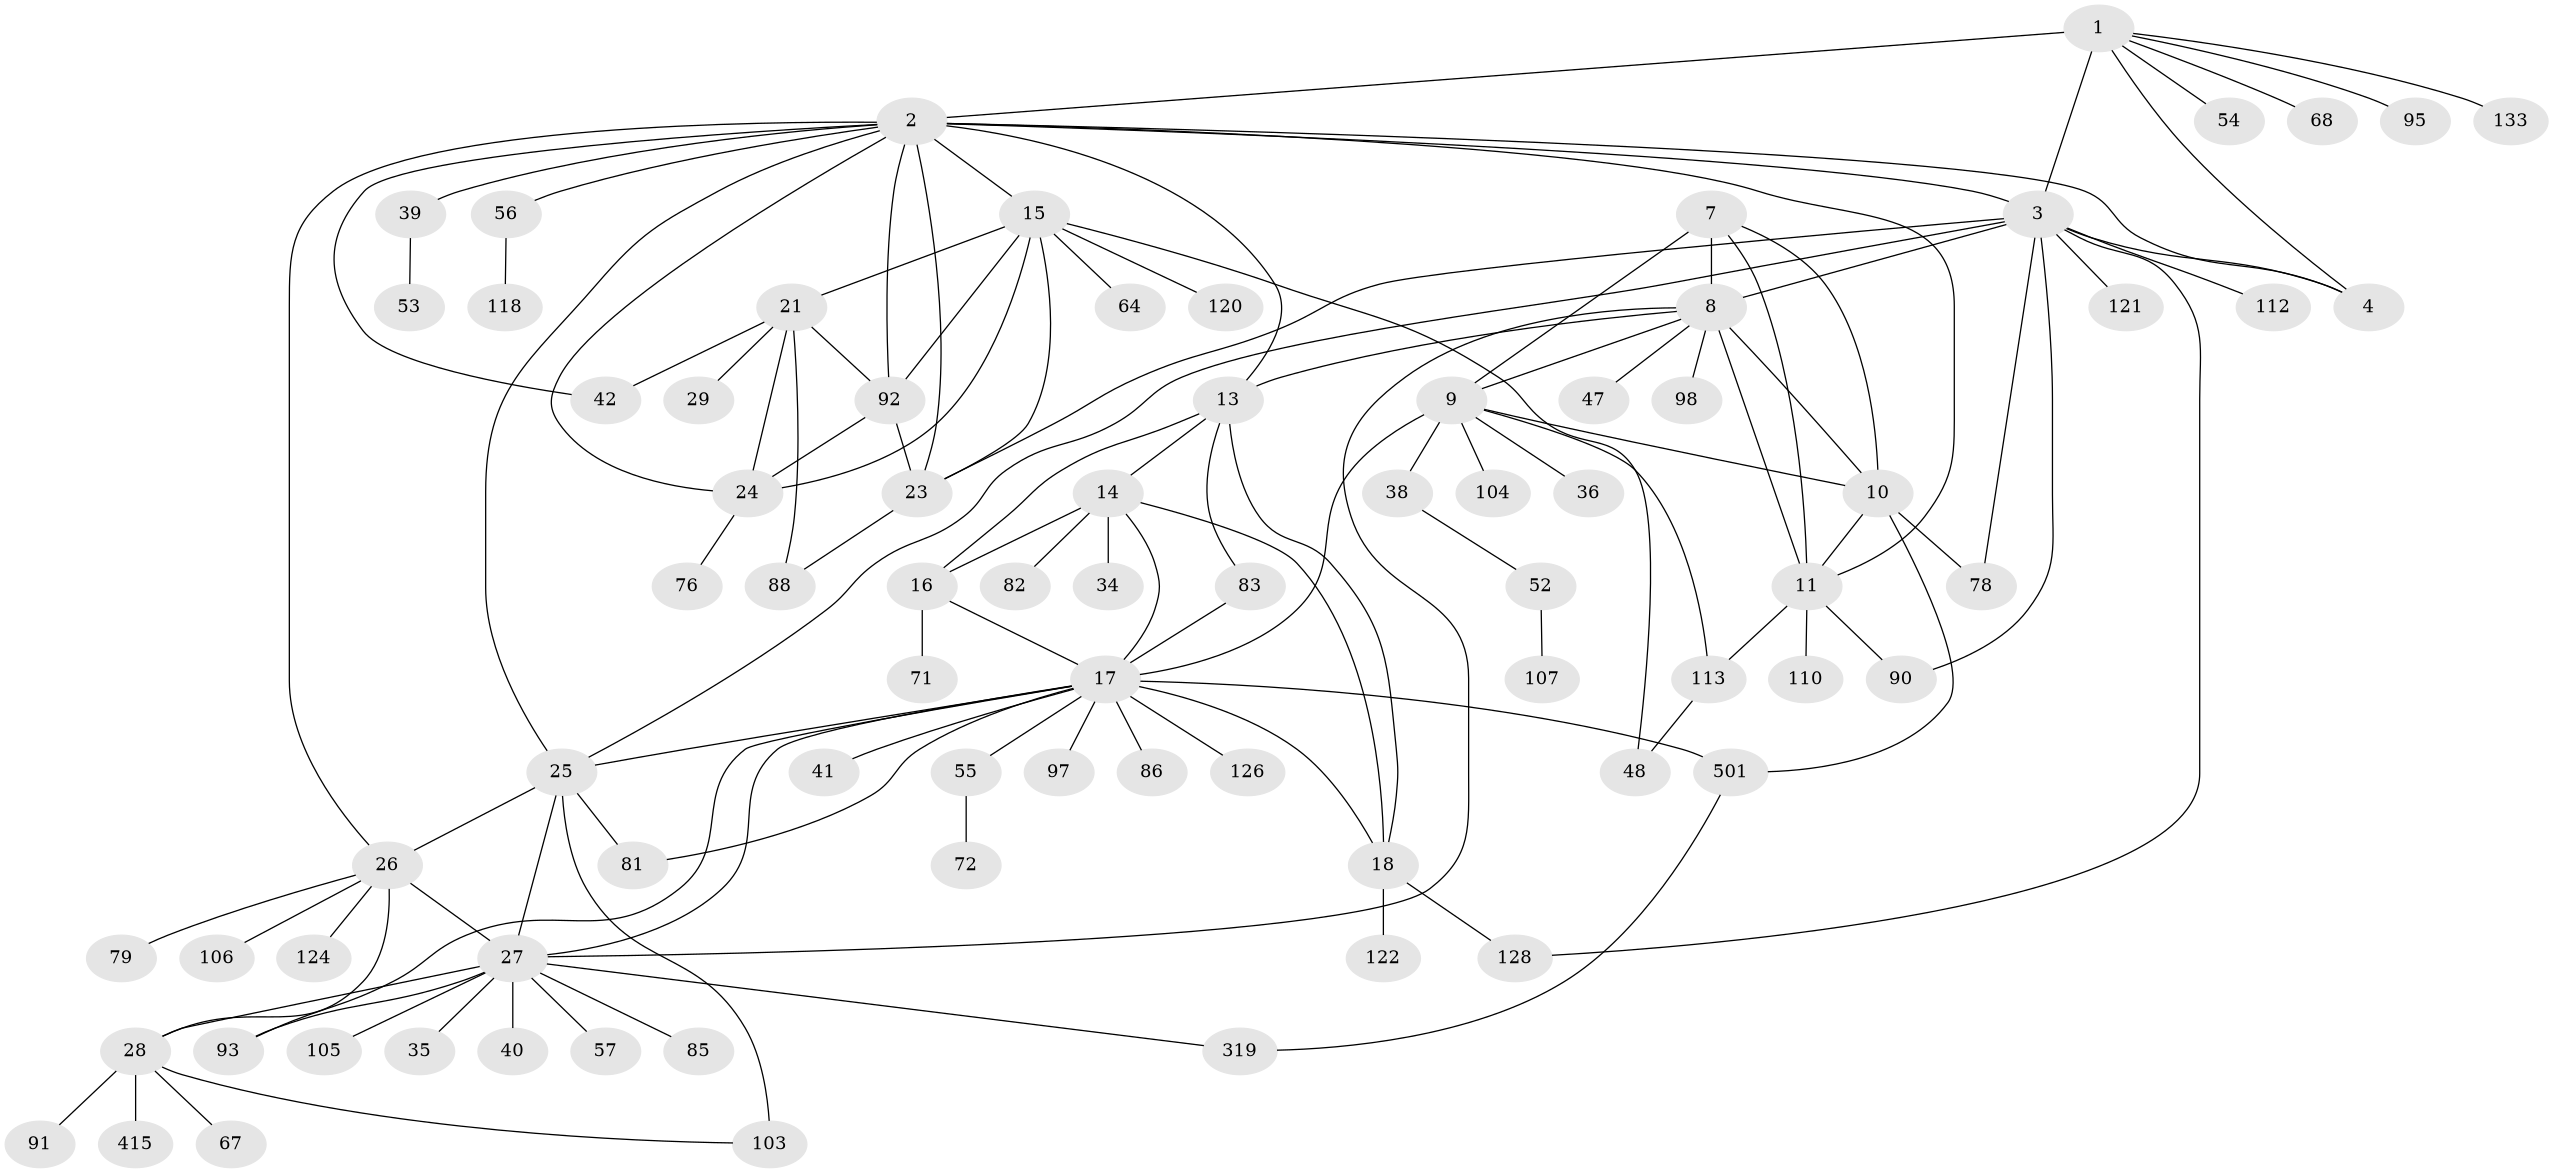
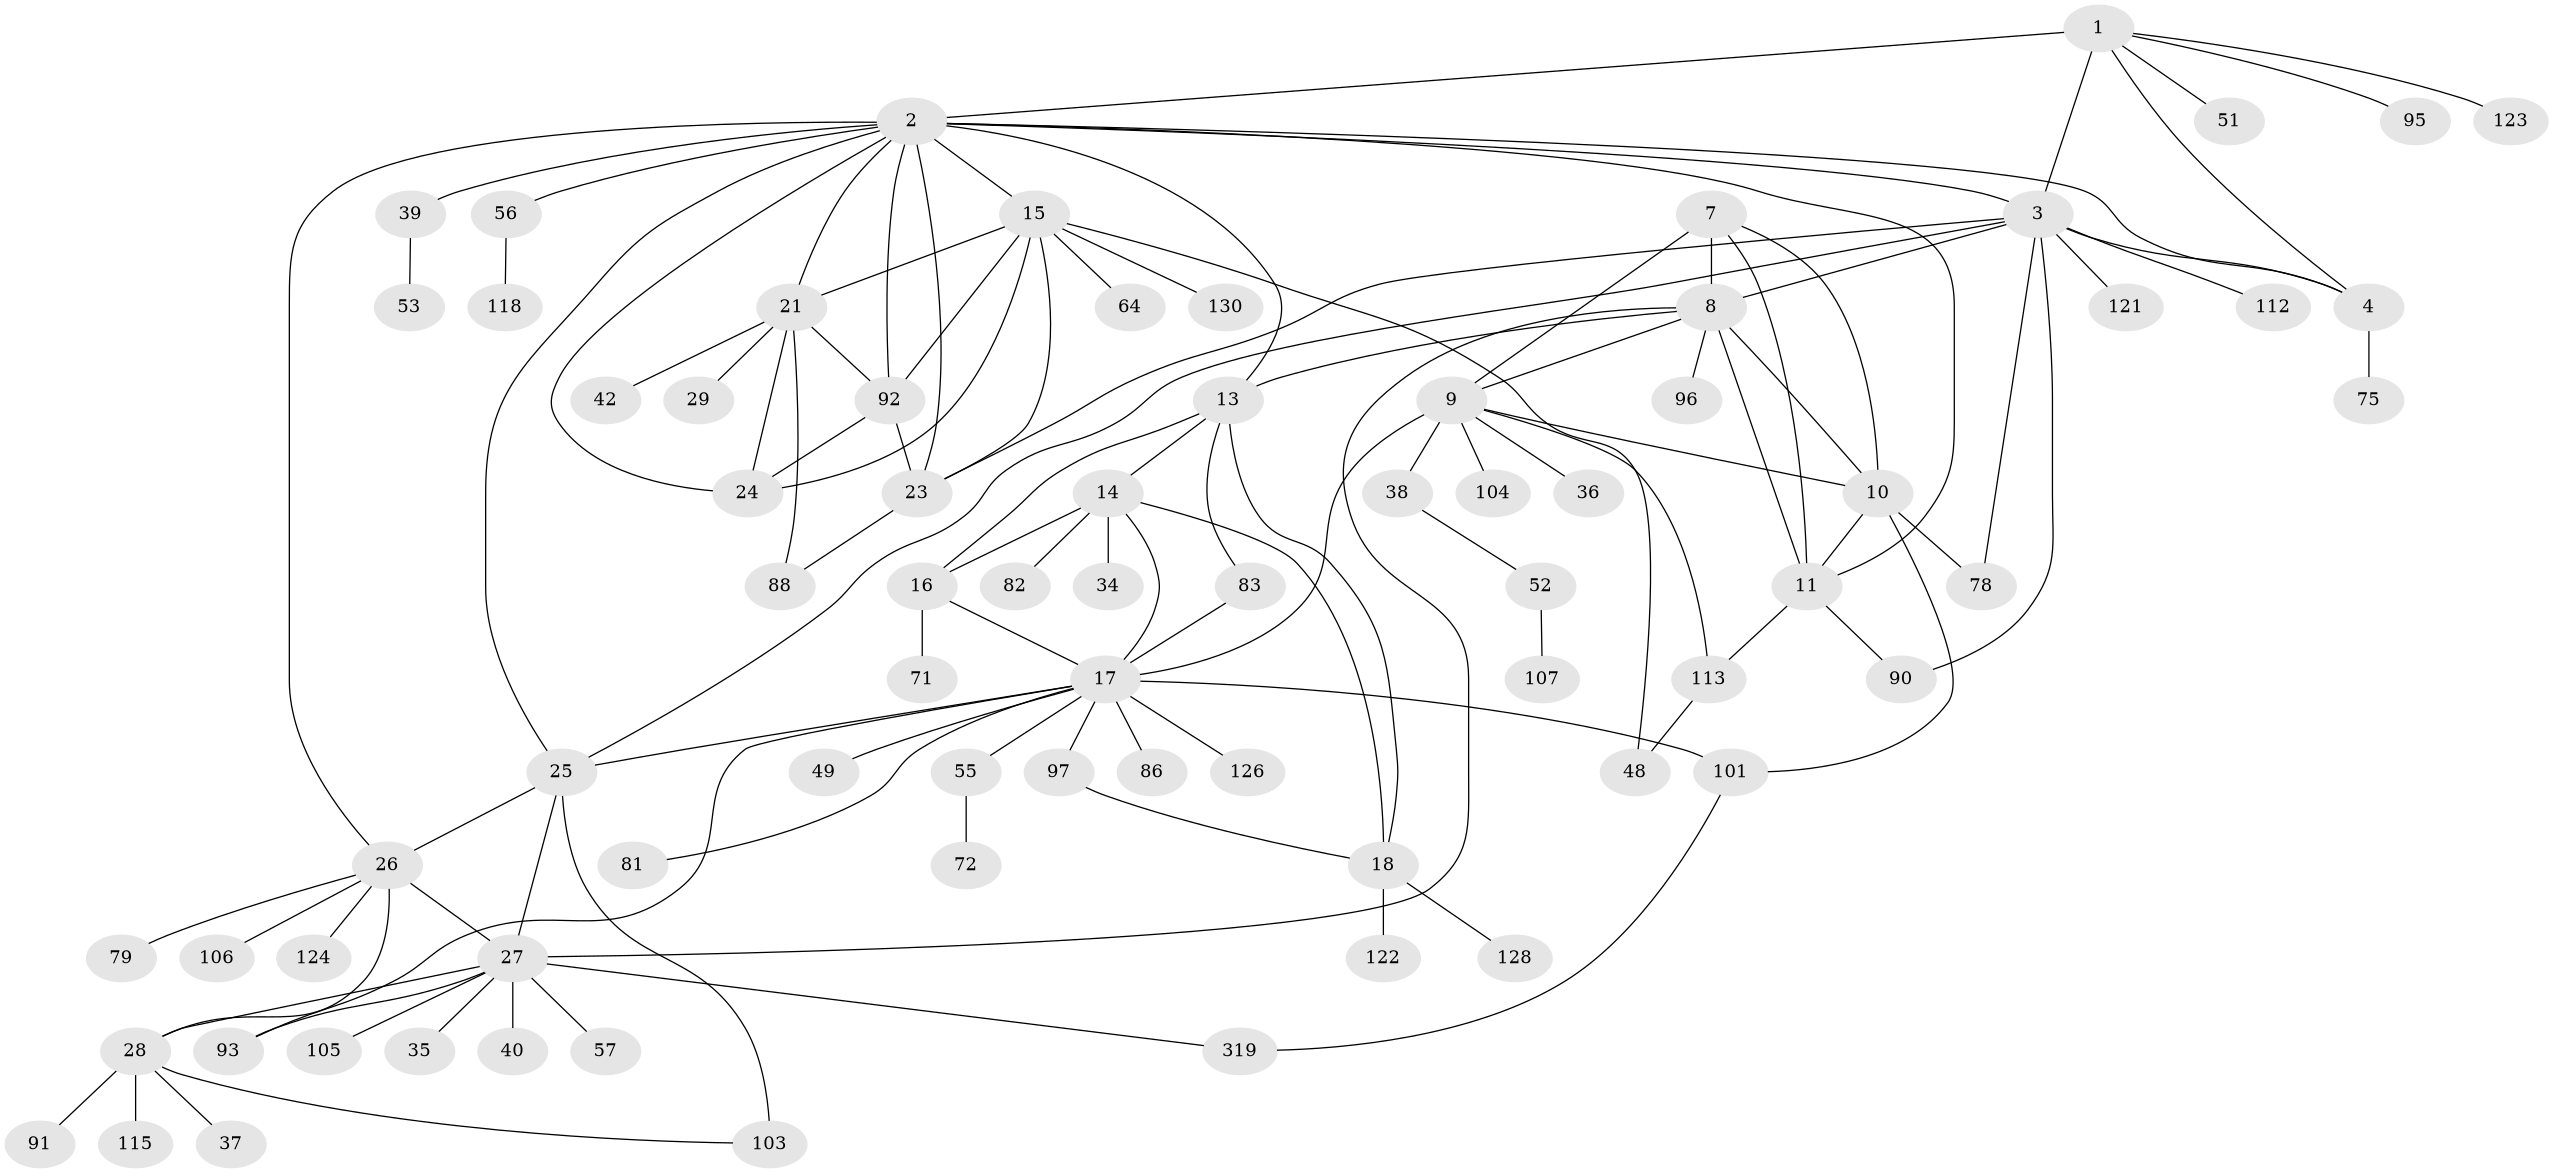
node "54": label "54" -> "51"
node "68": removed
node "133": label "133" -> "123"
edge "2" -- "42": now "2" -- "21"
node "120": label "120" -> "130"
node "47": removed
node "98": label "98" -> "96"
node "75": added
node "76": removed
node "110": removed
edge "17" -- "18": now "97" -- "18"
edge "17" -- "27": removed
node "41": label "41" -> "49"
node "501": label "501" -> "101"
edge "3" -- "128": removed
edge "25" -- "81": removed
node "85": removed
node "415": label "415" -> "115"
node "67": label "67" -> "37"
